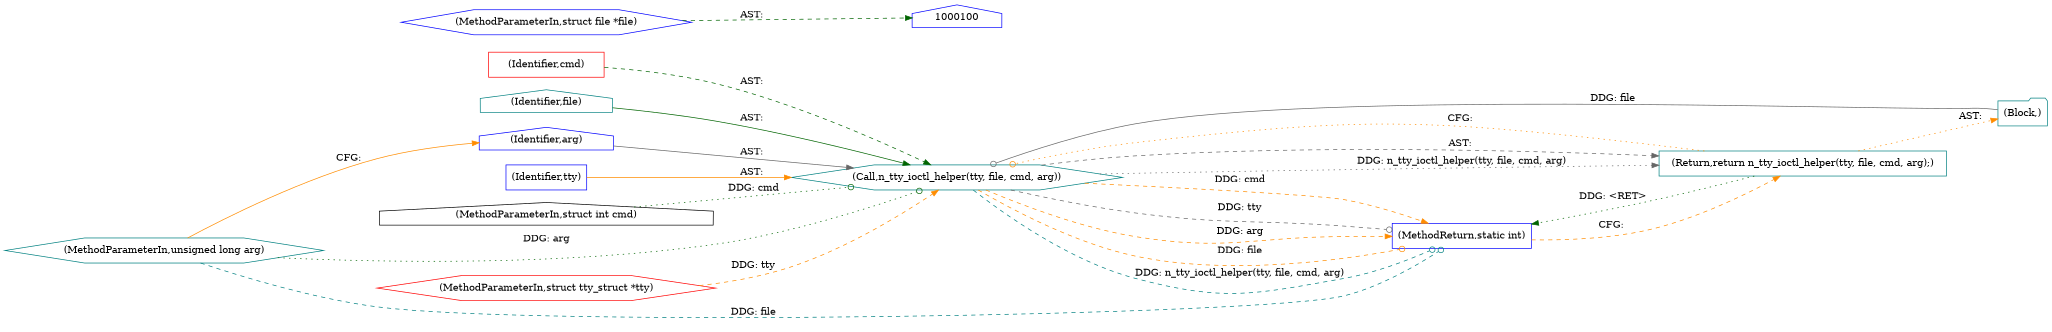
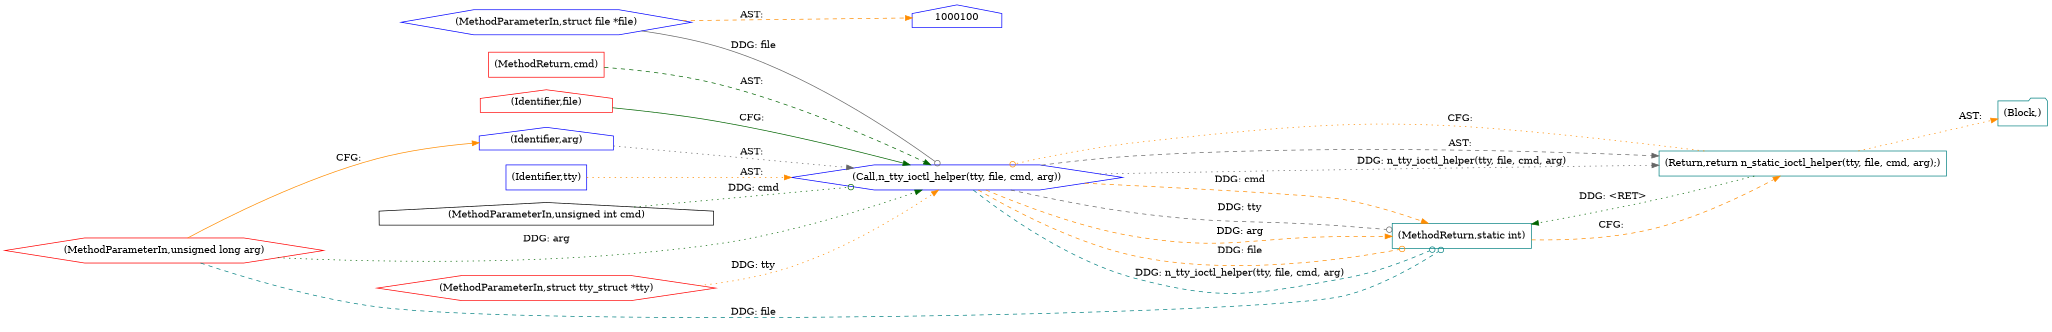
edge "(MethodParameterIn,struct file *file)" -> "1000100": color darkgreen -> darkorange
node "(Identifier,cmd)": label "(Identifier,cmd)" -> "(MethodReturn,cmd)"
node "(Identifier,file)": color teal -> red
edge "(Block,)" -> "(Call,n_tty_ioctl_helper(tty, file, cmd, arg))": now "(MethodParameterIn,struct file *file)" -> "(Call,n_tty_ioctl_helper(tty, file, cmd, arg))"
edge "(Identifier,file)" -> "(Call,n_tty_ioctl_helper(tty, file, cmd, arg))": label "AST: " -> "CFG: "
edge "(Identifier,arg)" -> "(Call,n_tty_ioctl_helper(tty, file, cmd, arg))": style solid -> dotted
node "(Return,return n_tty_ioctl_helper(tty, file, cmd, arg);)": label "(Return,return n_tty_ioctl_helper(tty, file, cmd, arg);)" -> "(Return,return n_static_ioctl_helper(tty, file, cmd, arg);)"
edge "(Identifier,tty)" -> "(Call,n_tty_ioctl_helper(tty, file, cmd, arg))": style solid -> dotted
node "(Call,n_tty_ioctl_helper(tty, file, cmd, arg))": color teal -> blue
node "(MethodParameterIn,struct int cmd)": label "(MethodParameterIn,struct int cmd)" -> "(MethodParameterIn,unsigned int cmd)"
node "(MethodReturn,static int)": color blue -> teal
node "(MethodParameterIn,unsigned long arg)": color teal -> red
edge "(MethodParameterIn,struct tty_struct *tty)" -> "(Call,n_tty_ioctl_helper(tty, file, cmd, arg))": style dashed -> dotted
edge "(MethodParameterIn,unsigned long arg)" -> "(Call,n_tty_ioctl_helper(tty, file, cmd, arg))": arrowhead odot -> normal
